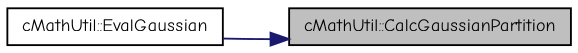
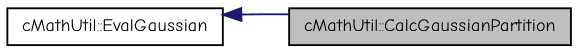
edge "cMathUtil::EvalGaussian" -> "cMathUtil::CalcGaussianPartition": reversed
